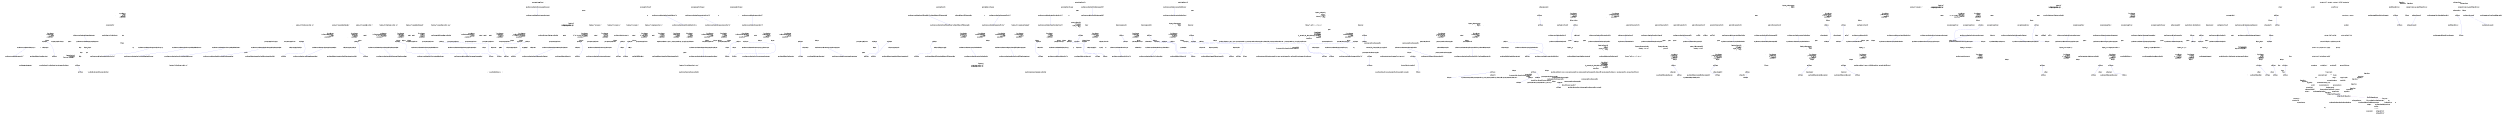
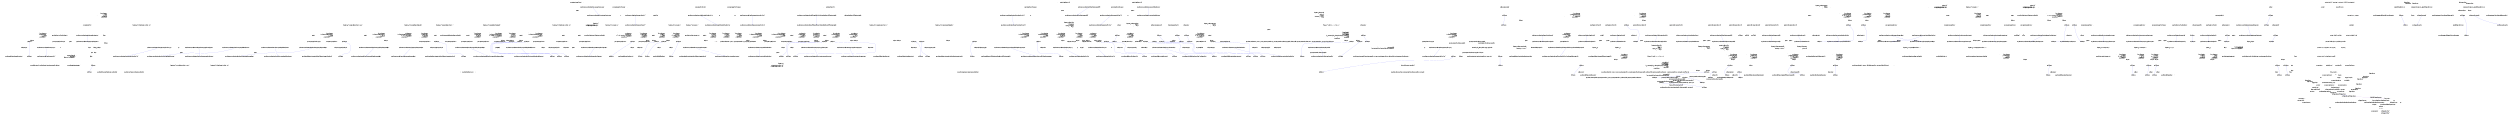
node "Entry string.Equals(string)": added
